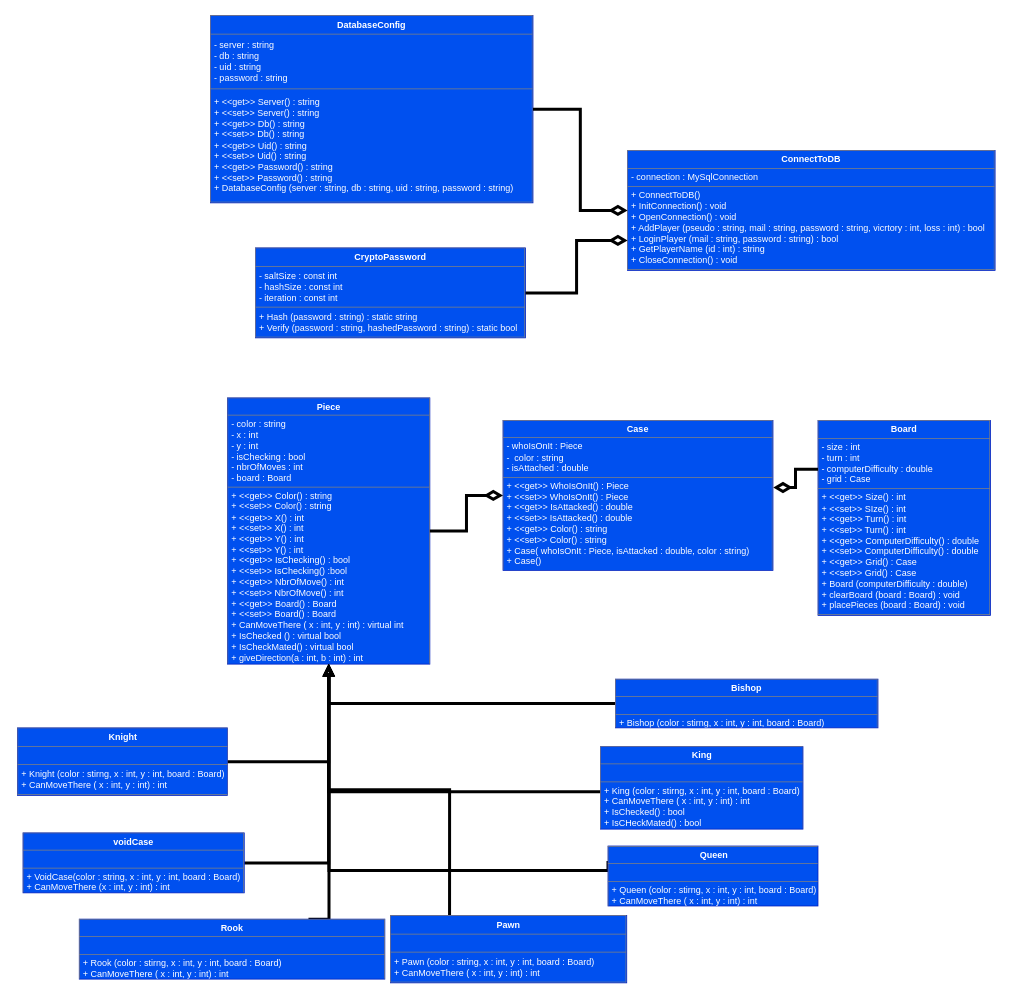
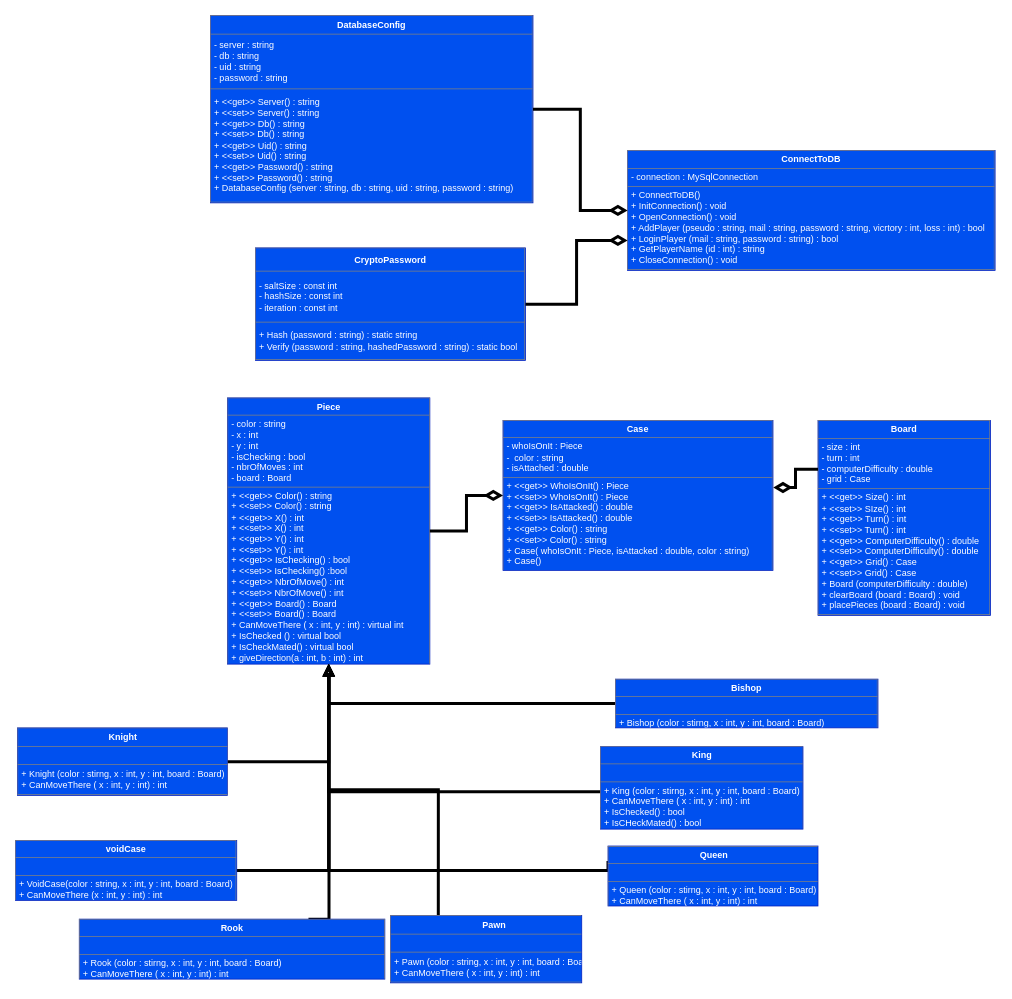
node "CryptoPassword - saltSize : const int - hashSize : const int - iteration : const int + Hash (password : string) : static string + Verify (password : string, hashedPassword : string) : static bool": size 270x90 -> 270x113
node "voidCase + VoidCase(color : string, x : int, y : int, board : Board) + CanMoveThere (x : int, y : int) : int": moved (134, 863) -> (126, 870)
node "Pawn + Pawn (color : string, x : int, y : int, board : Board) + CanMoveThere ( x : int, y : int) : int": size 236x68 -> 191x68
